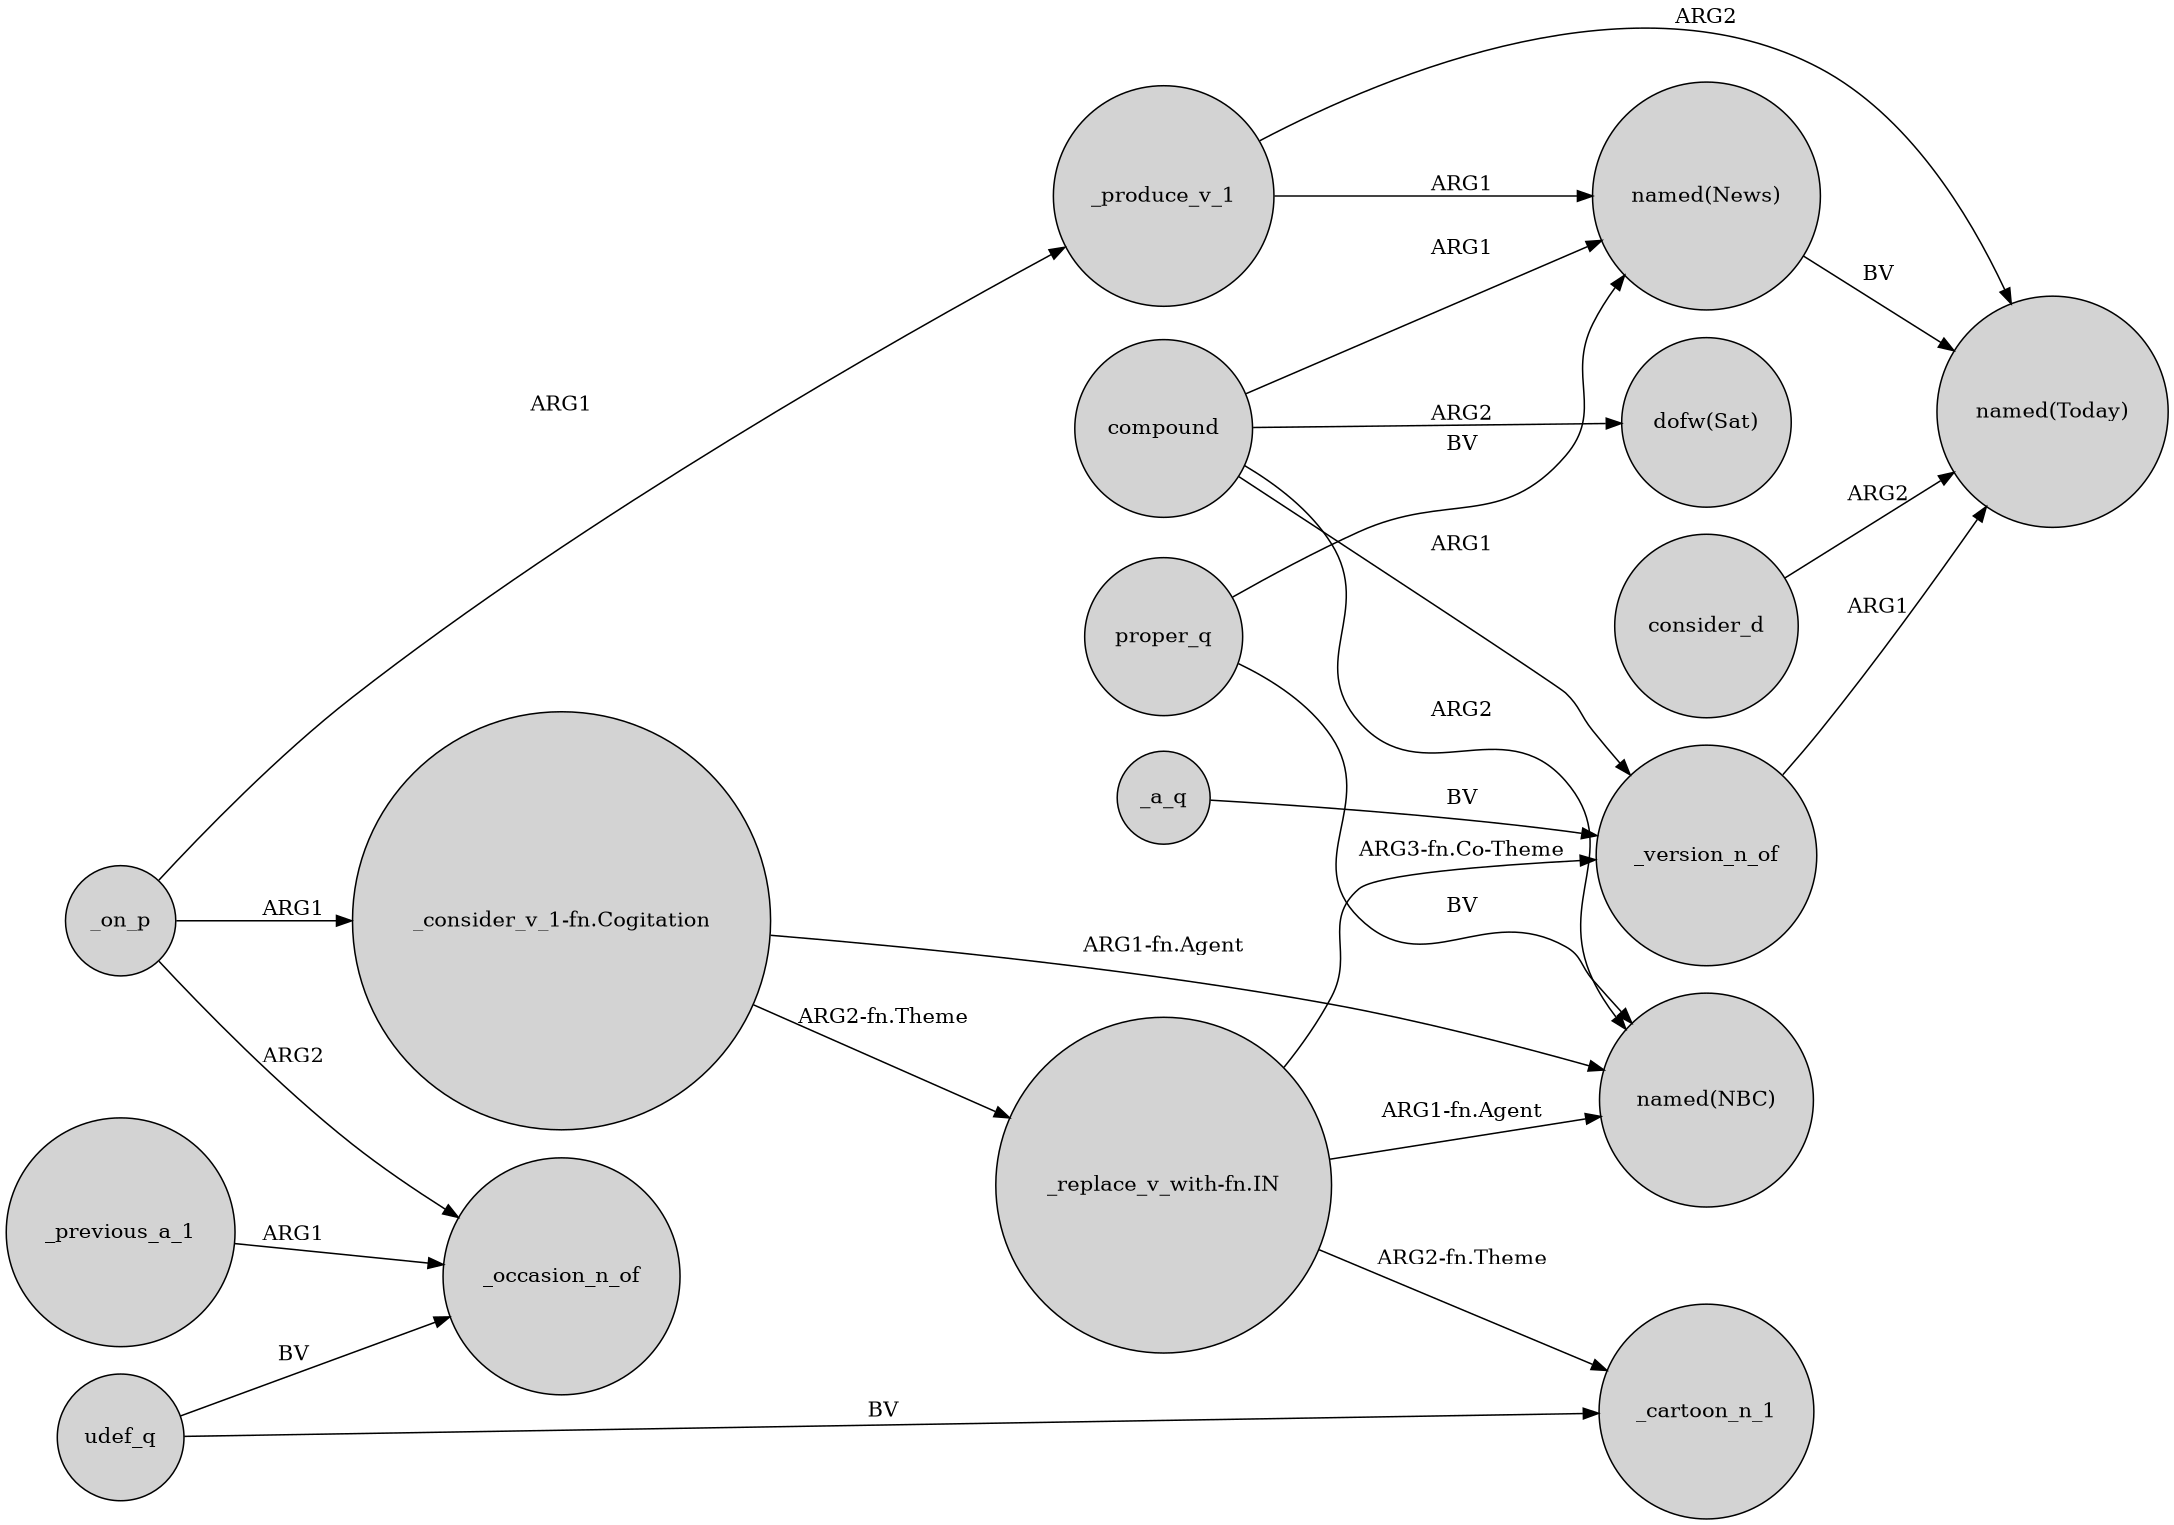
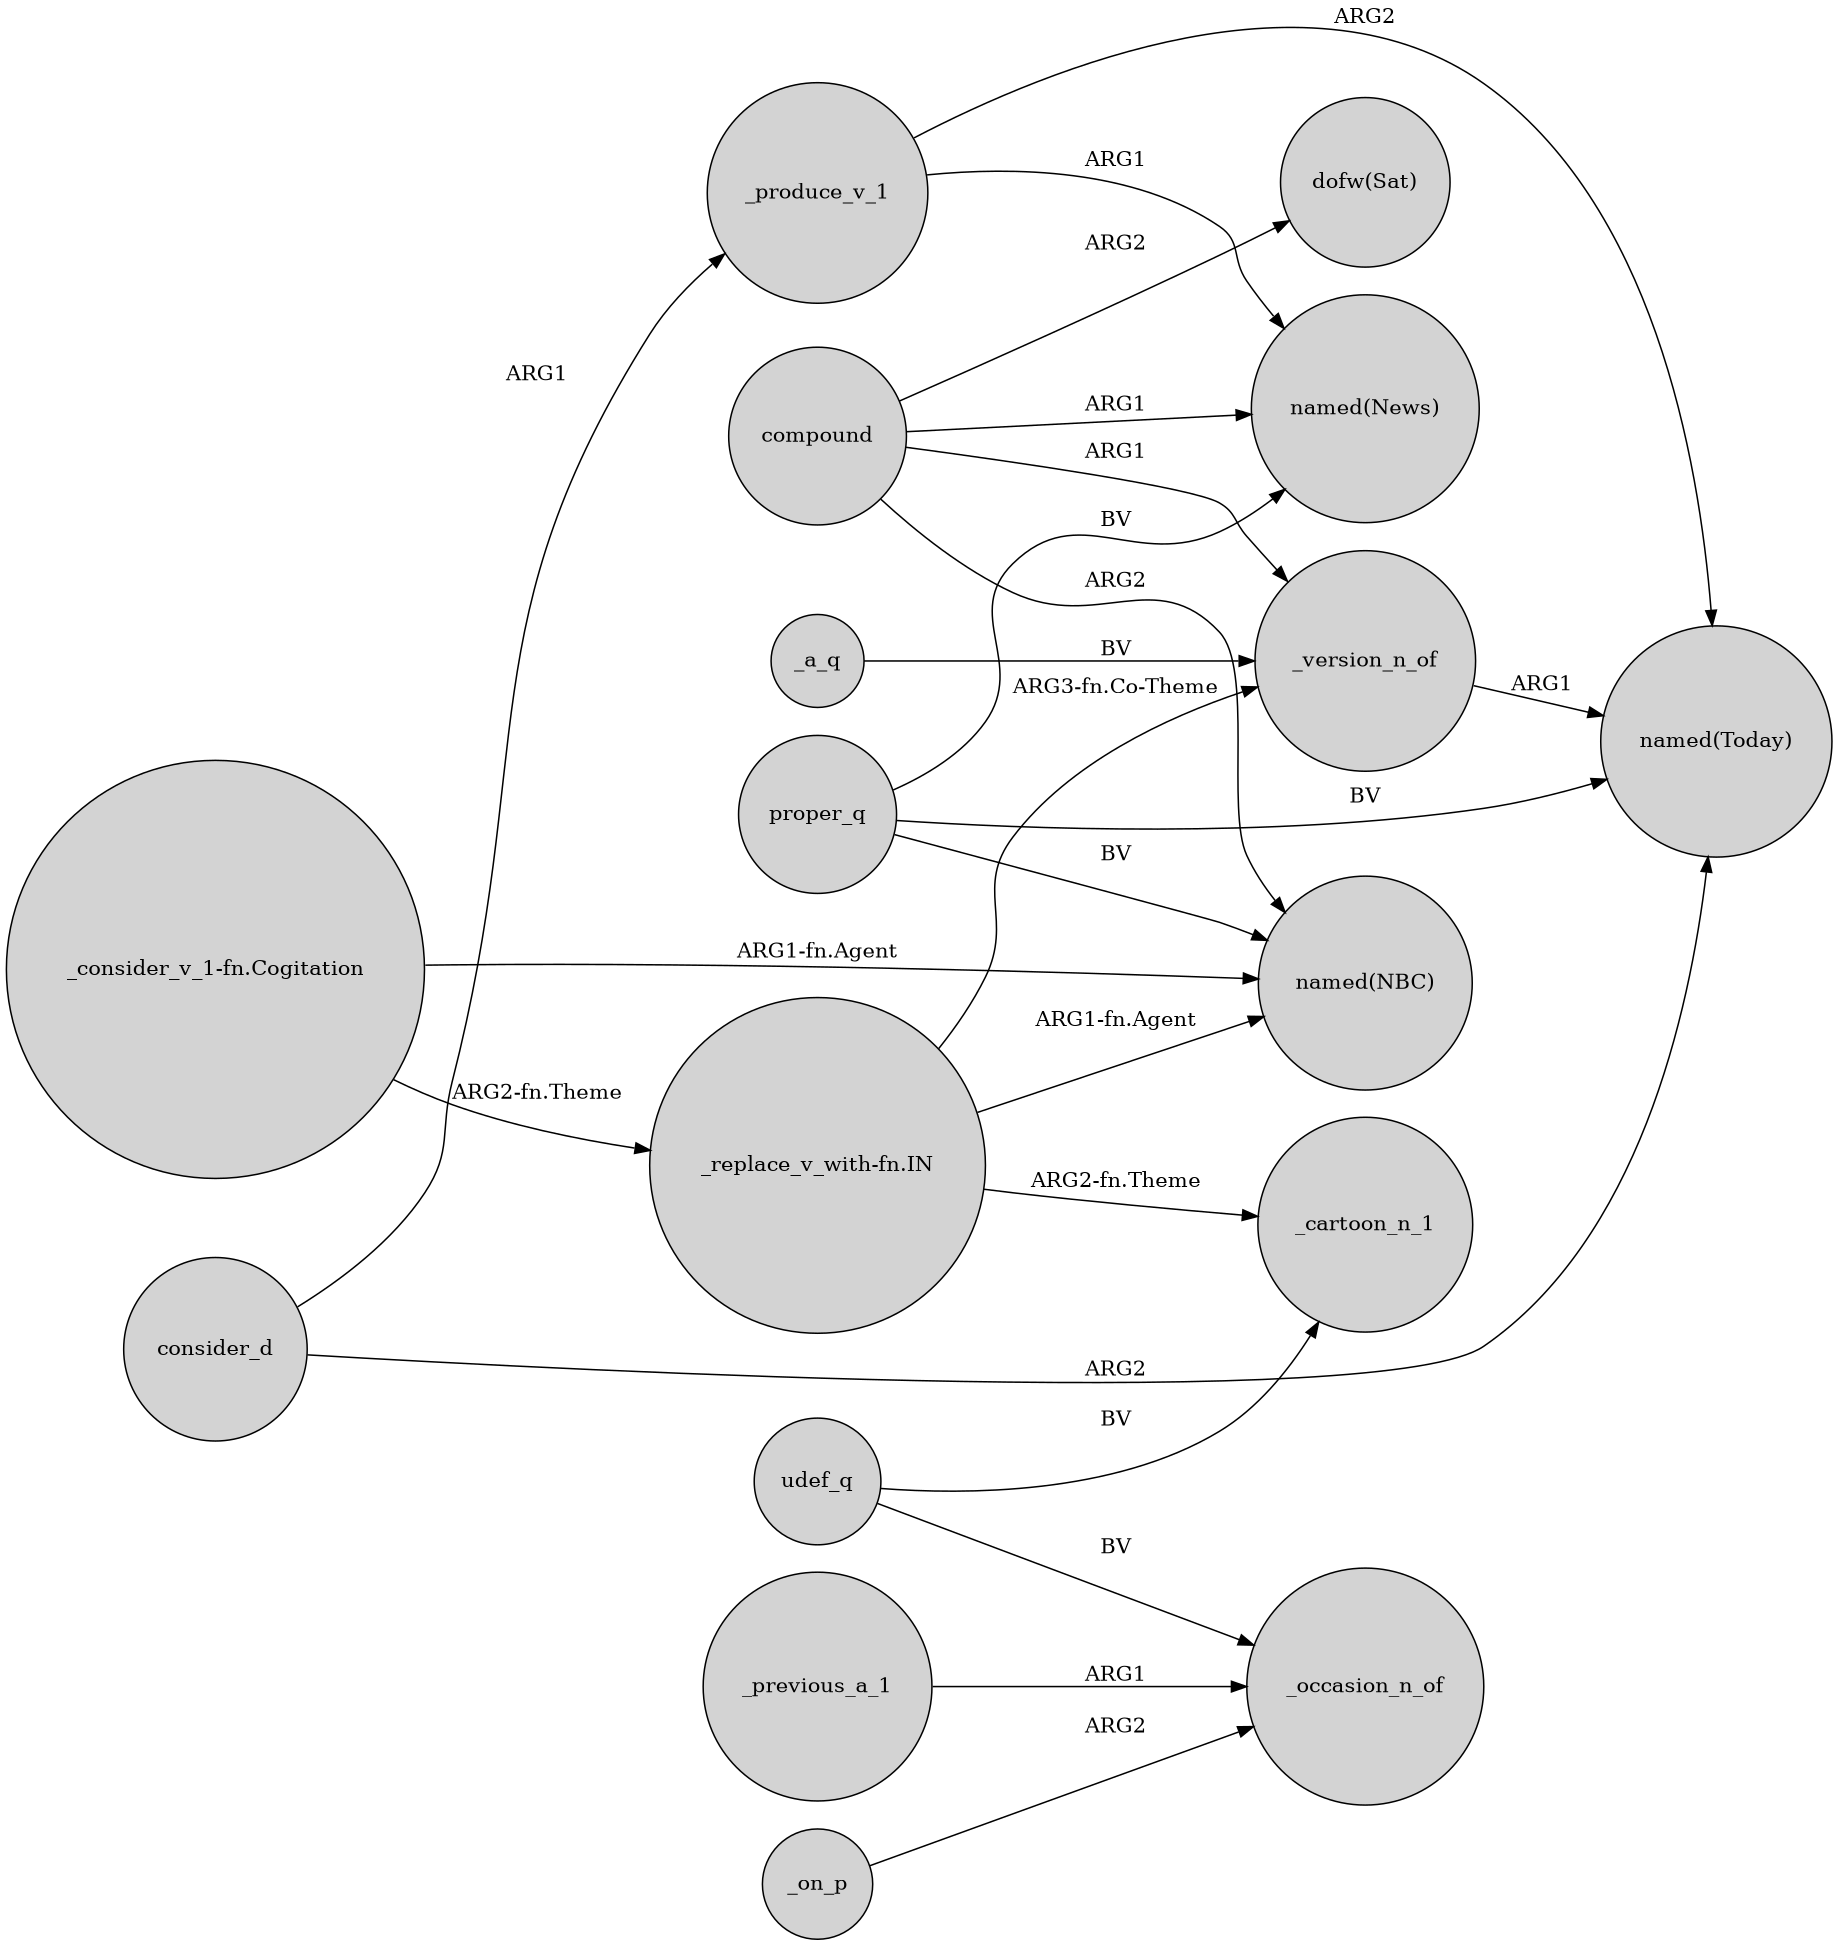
edge "named(News)" -> "named(Today)": now "proper_q" -> "named(Today)"
edge "_on_p" -> "_produce_v_1": now "consider_d" -> "_produce_v_1"
edge "_on_p" -> "_consider_v_1-fn.Cogitation": removed, label "ARG1"
